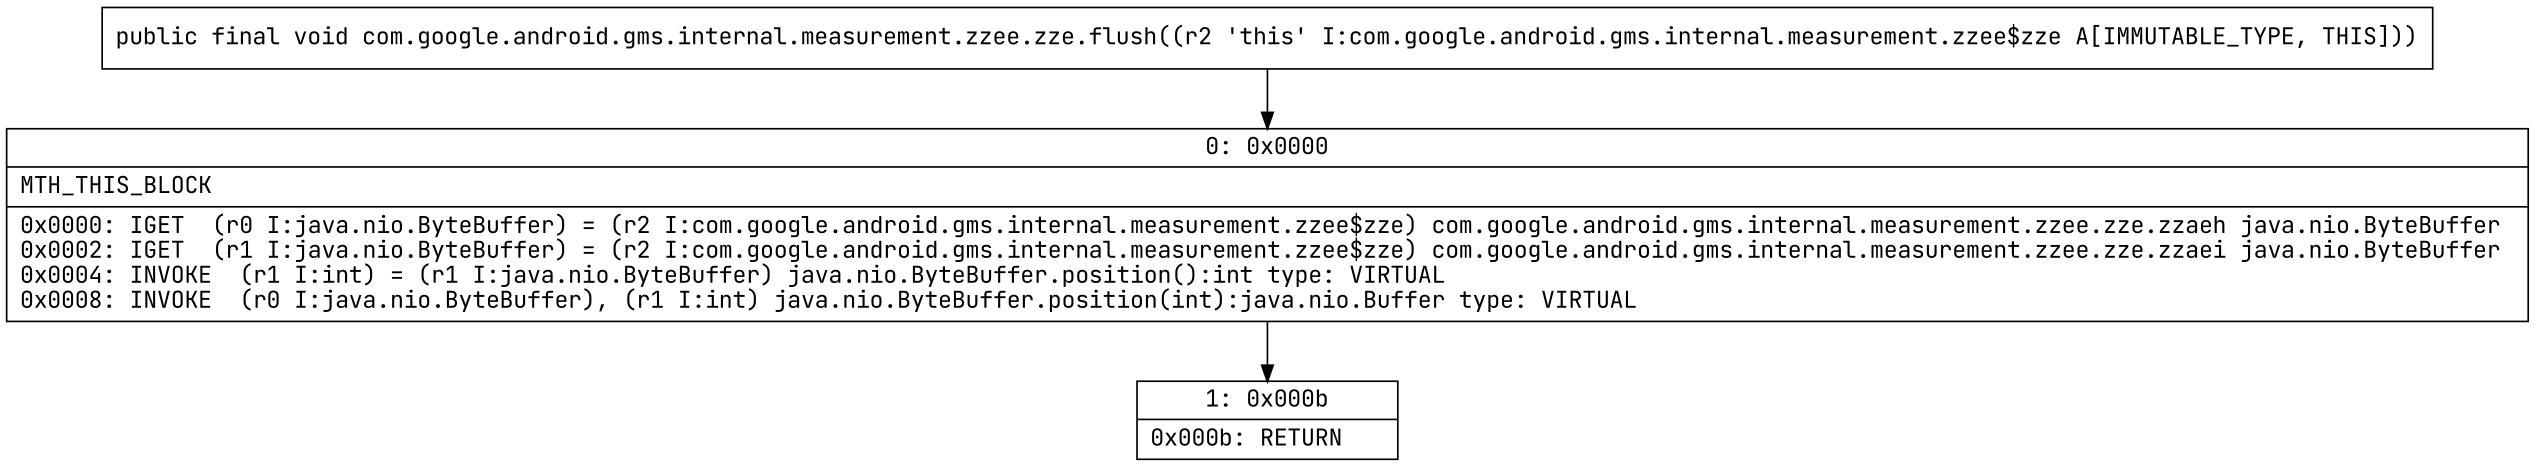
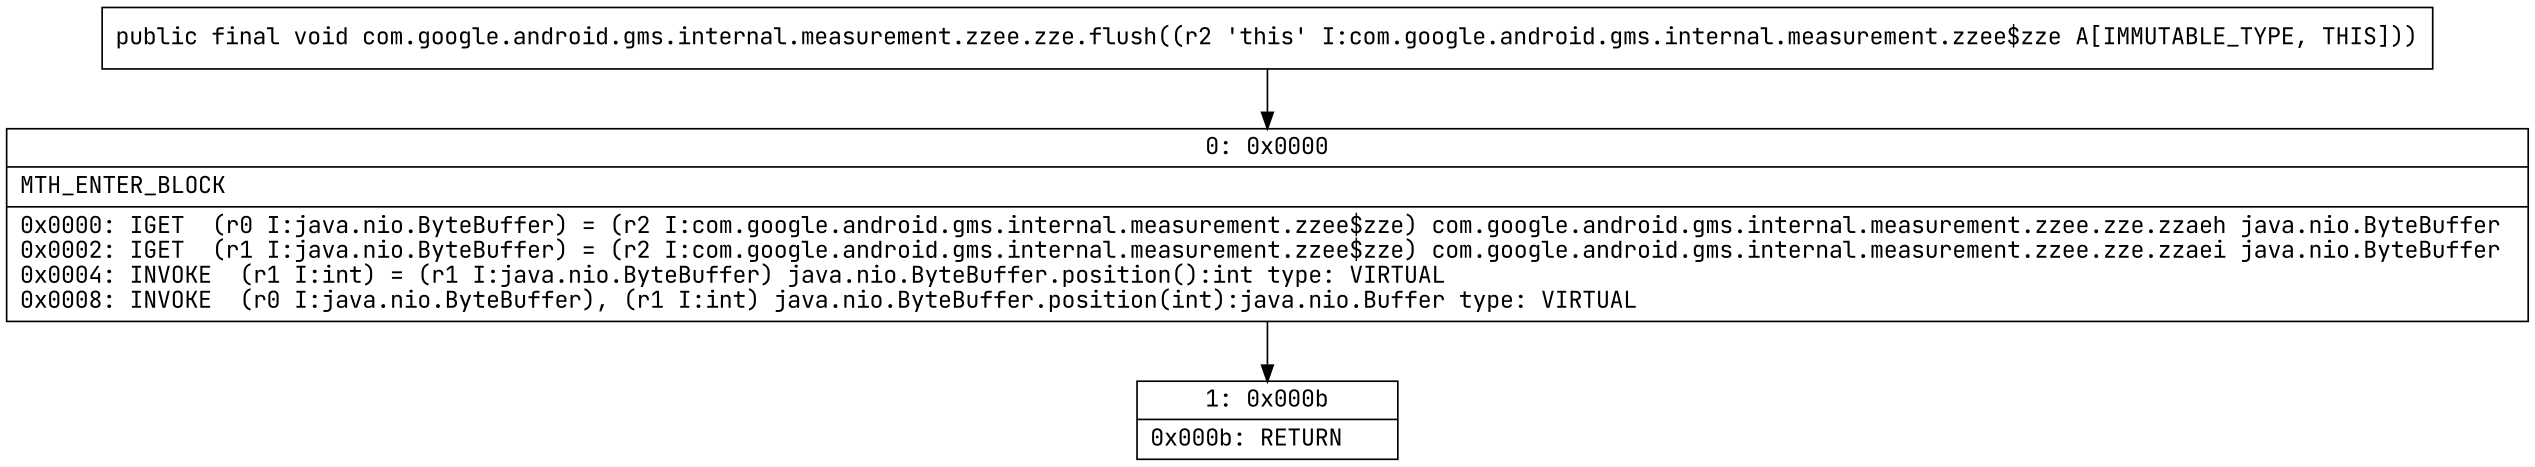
node "0: 0x0000": text "MTH_THIS_BLOCK" -> "MTH_ENTER_BLOCK"
